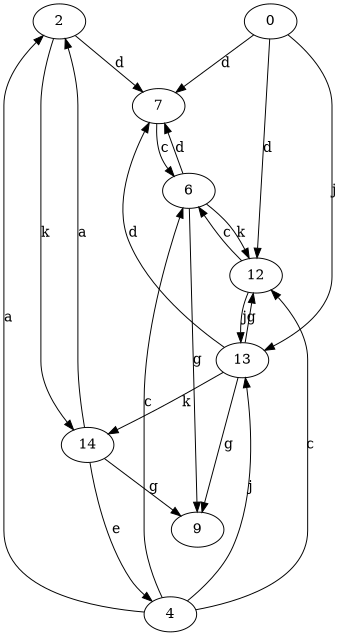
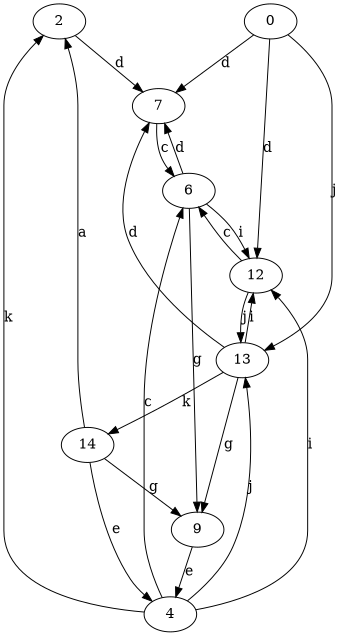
edge "2" -> "14": removed, label "k"
edge "6" -> "12": label "k" -> "i"
edge "4" -> "2": label "a" -> "k"
edge "13" -> "12": label "g" -> "i"
edge "4" -> "12": label "c" -> "i"
edge "9" -> "4": added, label "e"
